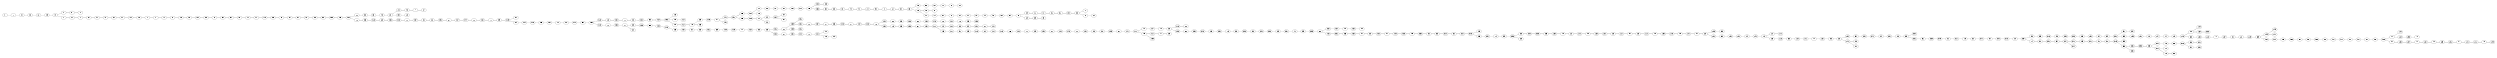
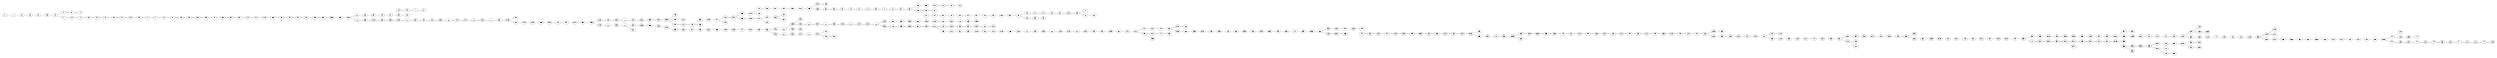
node "293": removed
